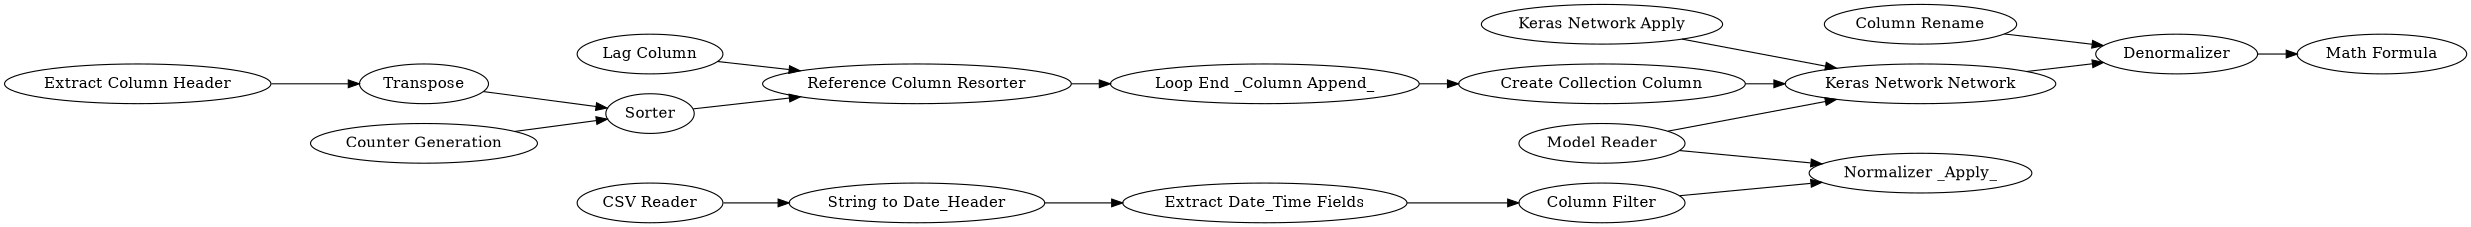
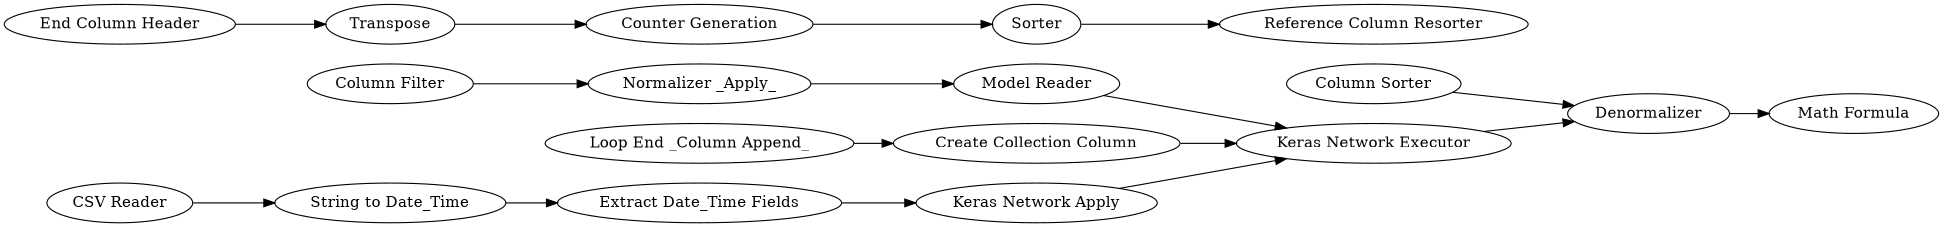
node "Column Rename": label "Column Rename" -> "Column Sorter"
node "Lag Column": removed
node "Extract Column Header": label "Extract Column Header" -> "End Column Header"
edge "Reference Column Resorter" -> "Loop End _Column Append_": removed
node "Keras Network Network": label "Keras Network Network" -> "Keras Network Executor"
edge "Transpose" -> "Sorter": now "Transpose" -> "Counter Generation"
edge "Model Reader" -> "Normalizer _Apply_": reversed
node "String to Date_Header": label "String to Date_Header" -> "String to Date_Time"
edge "Extract Date_Time Fields" -> "Column Filter": now "Extract Date_Time Fields" -> "Keras Network Apply"
